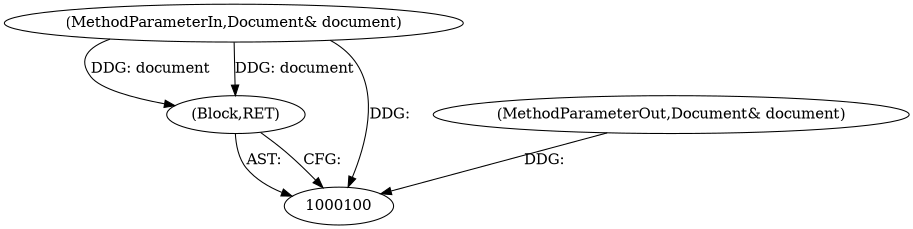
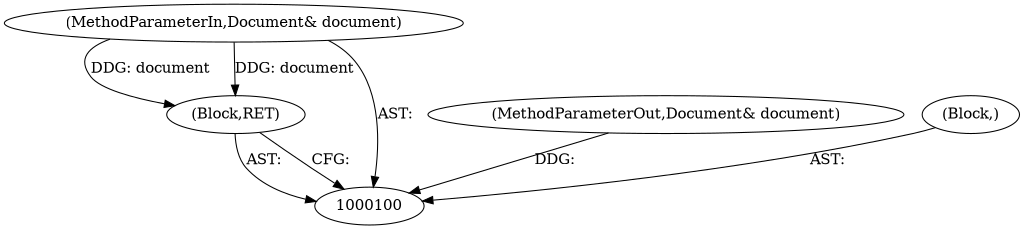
edge "(MethodParameterIn,Document& document)" -> "1000100": label "DDG: " -> "AST: "
node "(Block,)": added
